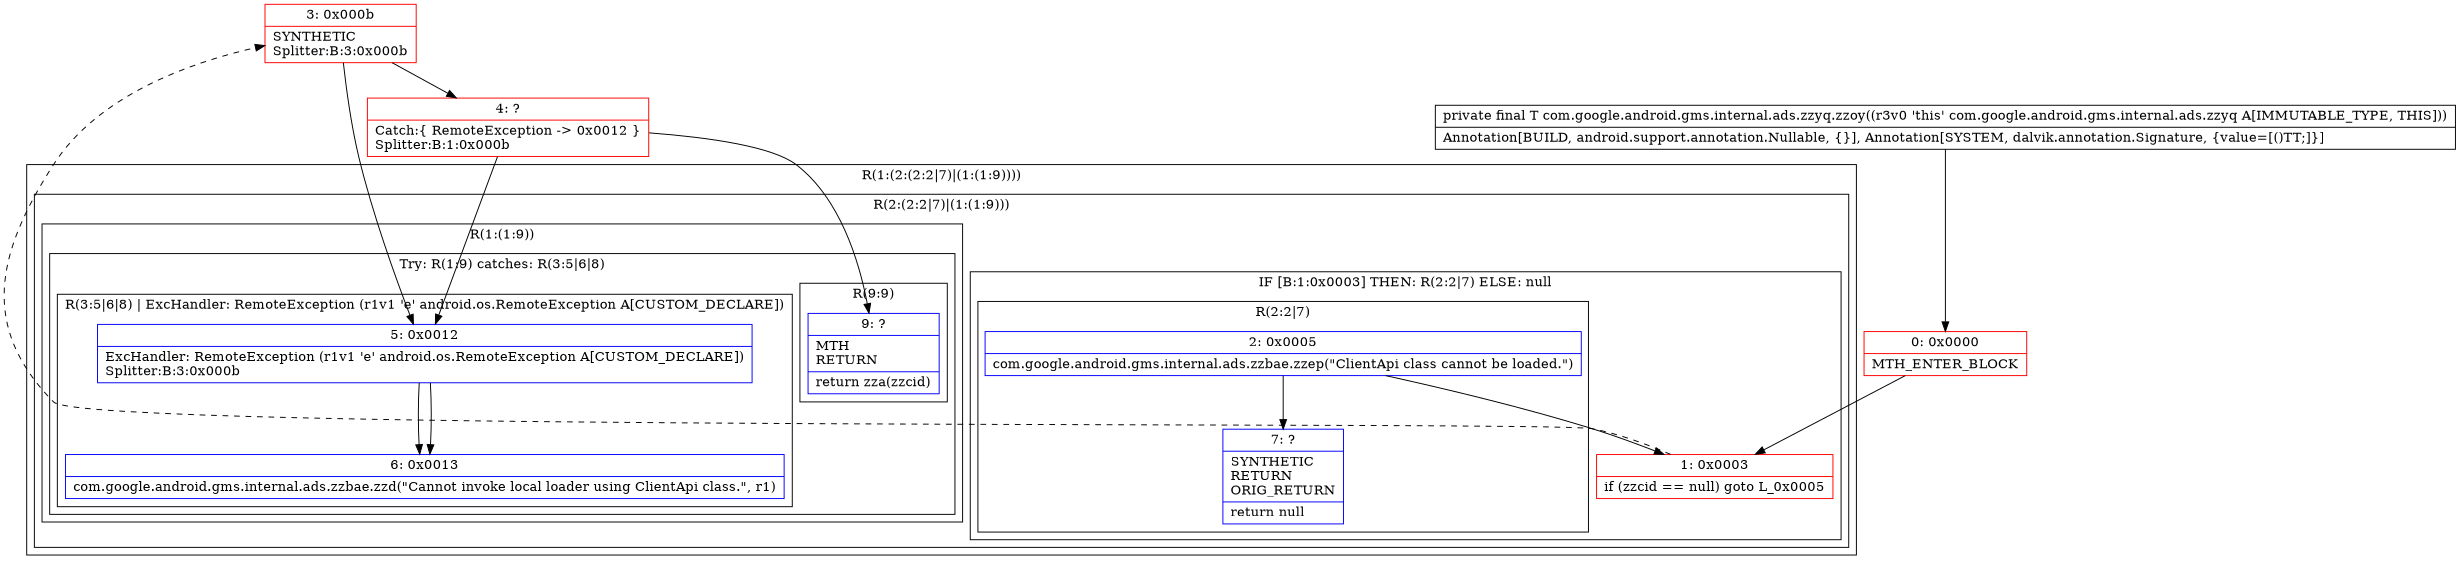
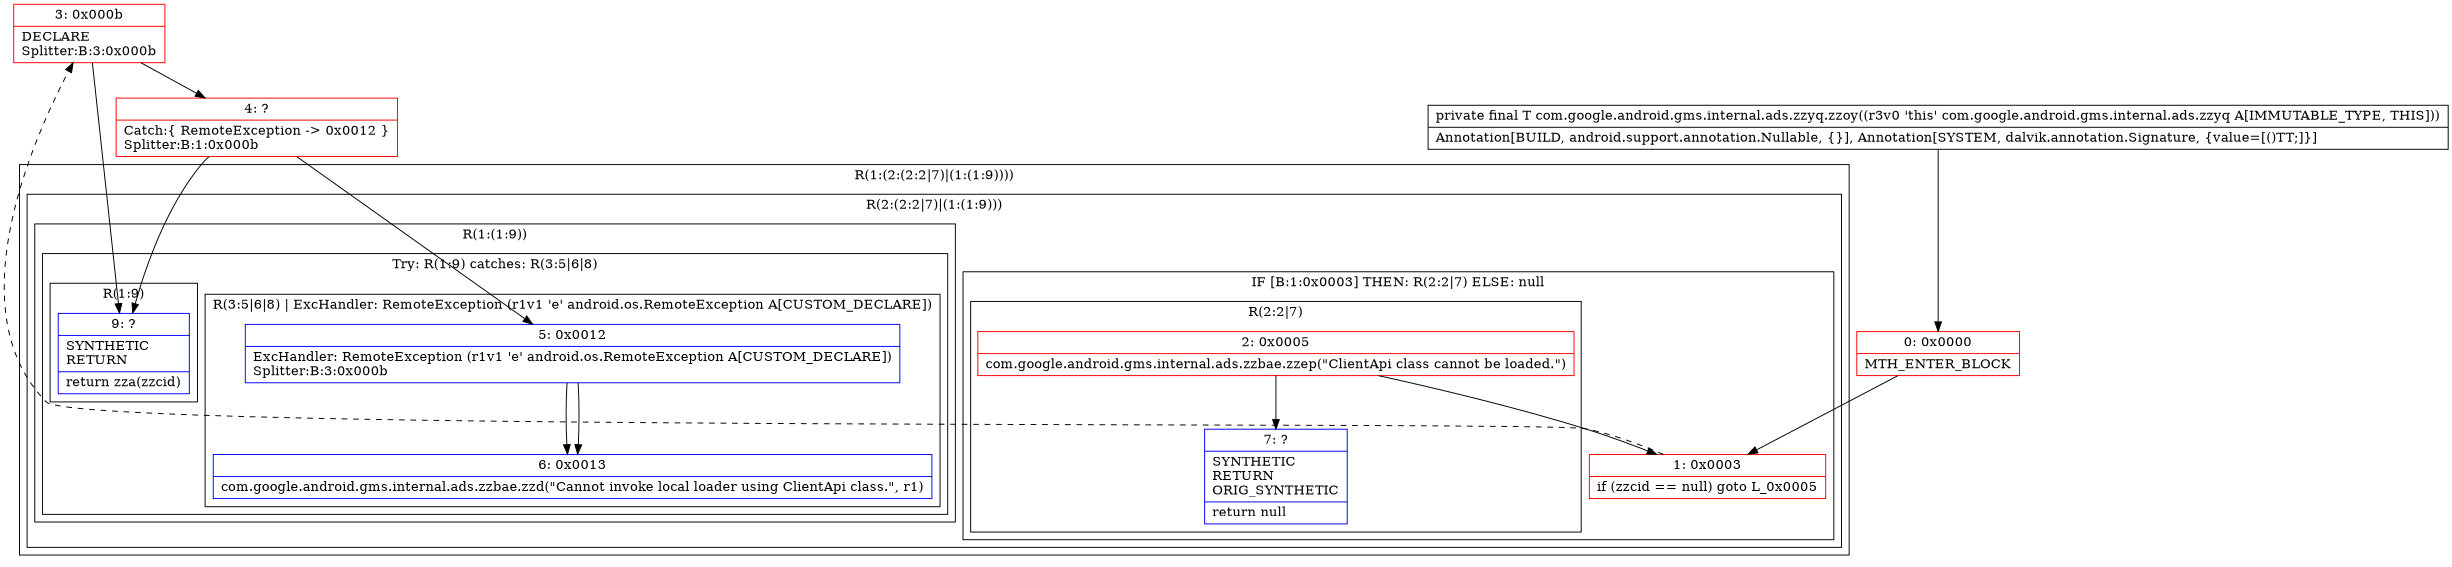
node "3: 0x000b": text "SYNTHETIC" -> "DECLARE"
edge "3: 0x000b" -> "5: 0x0012": now "3: 0x000b" -> "9: ?"
cluster "R(9:9)": label "R(9:9)" -> "R(1:9)"
node "9: ?": text "MTH" -> "SYNTHETIC"
node "2: 0x0005": color blue -> red
node "7: ?": text "ORIG_RETURN" -> "ORIG_SYNTHETIC"
